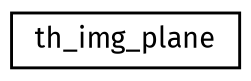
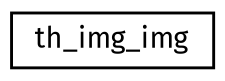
node "th_img_plane": label "th_img_plane" -> "th_img_img"
